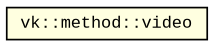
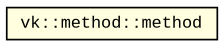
node "vk::method::video": label "vk::method::video" -> "vk::method::method"
